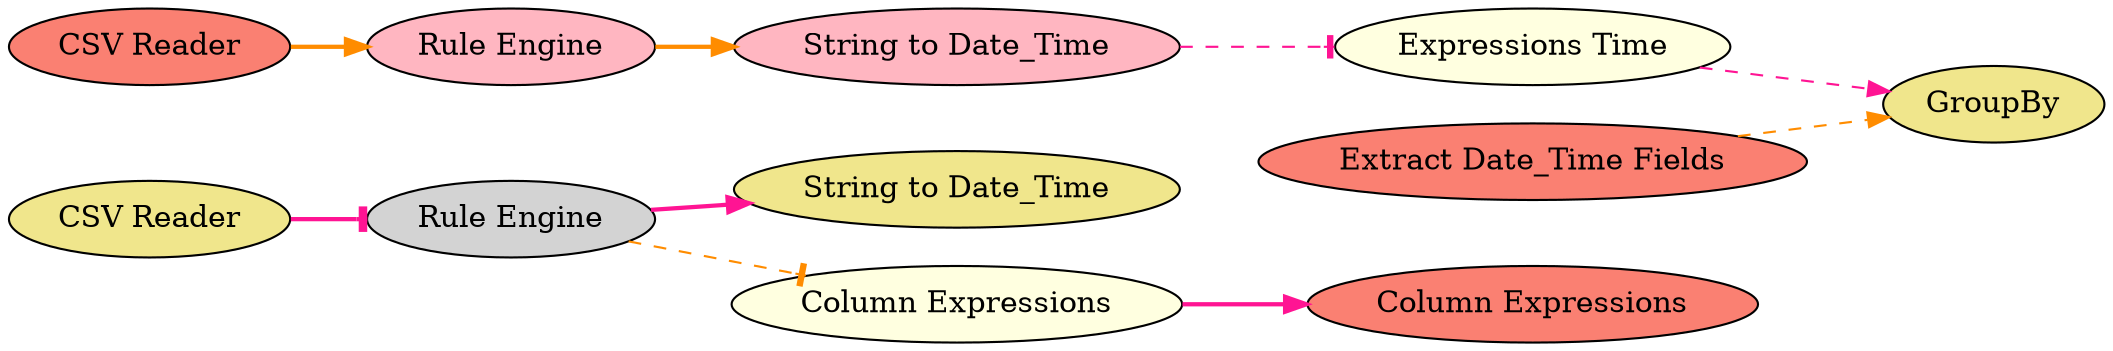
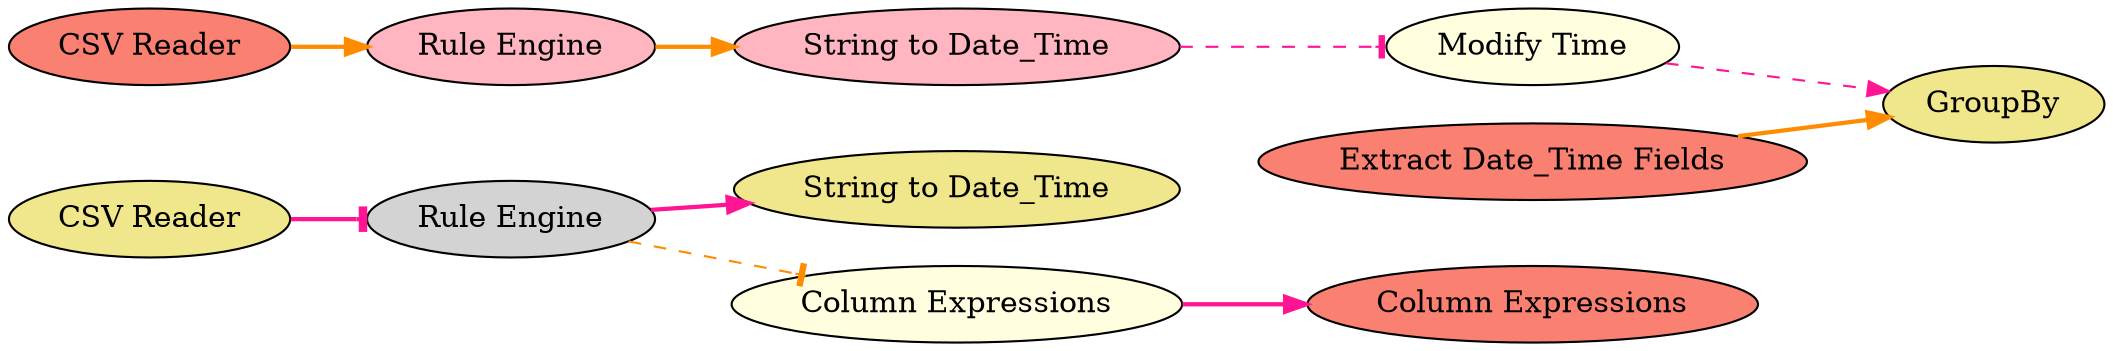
node "Expressions Time": label "Expressions Time" -> "Modify Time"
edge "Extract Date_Time Fields" -> "GroupBy": style dashed -> bold
